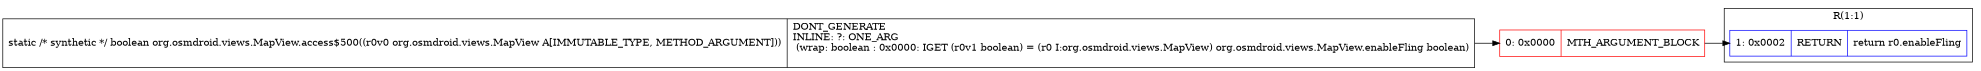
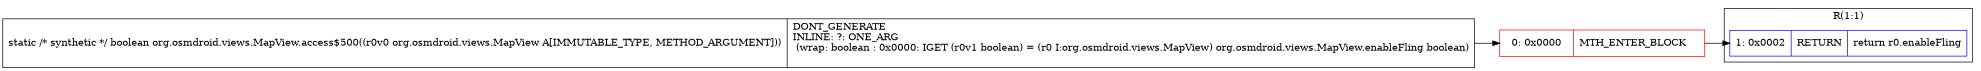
node "0: 0x0000": text "MTH_ARGUMENT_BLOCK" -> "MTH_ENTER_BLOCK"
